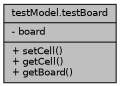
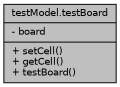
node "testModel.testBoard": text "+ getBoard()" -> "+ testBoard()"
